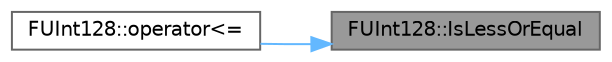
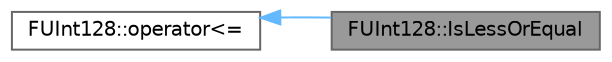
edge "FUInt128::operator<=" -> "FUInt128::IsLessOrEqual": reversed
